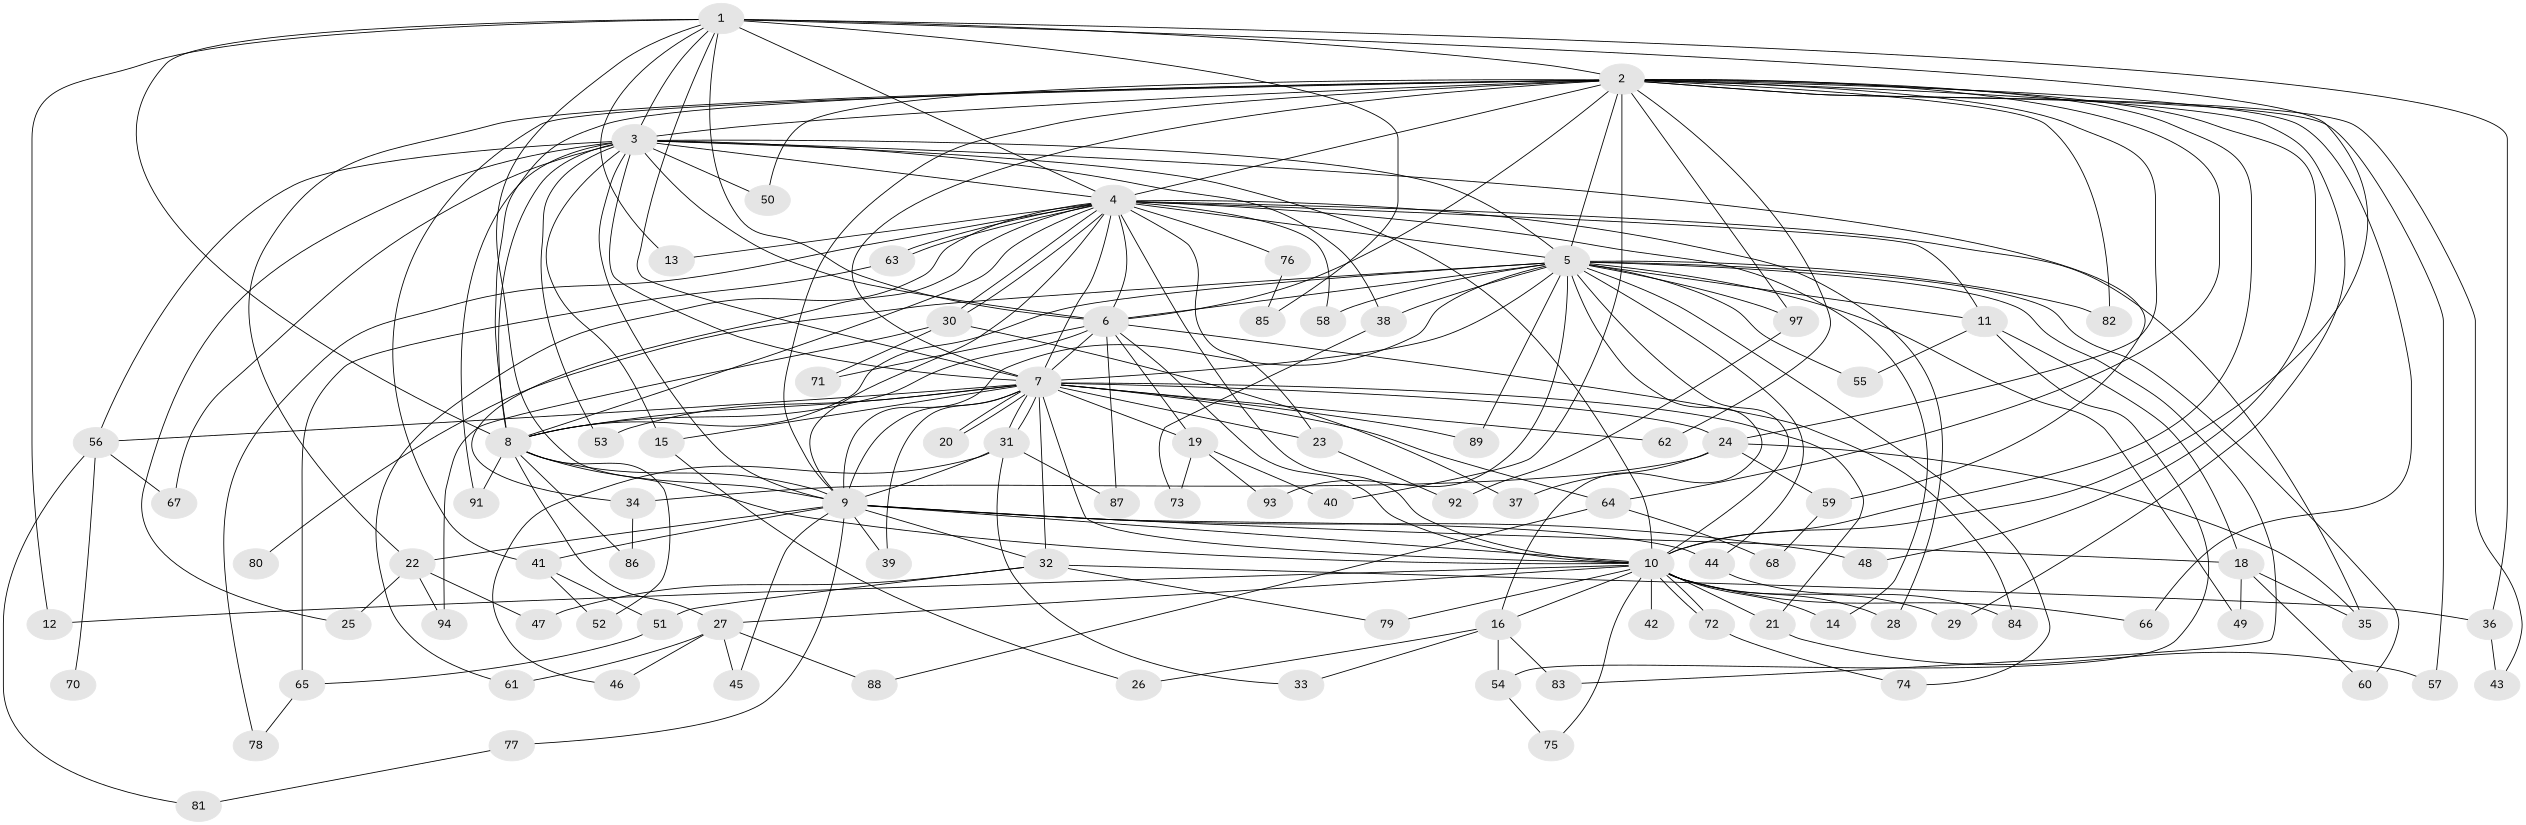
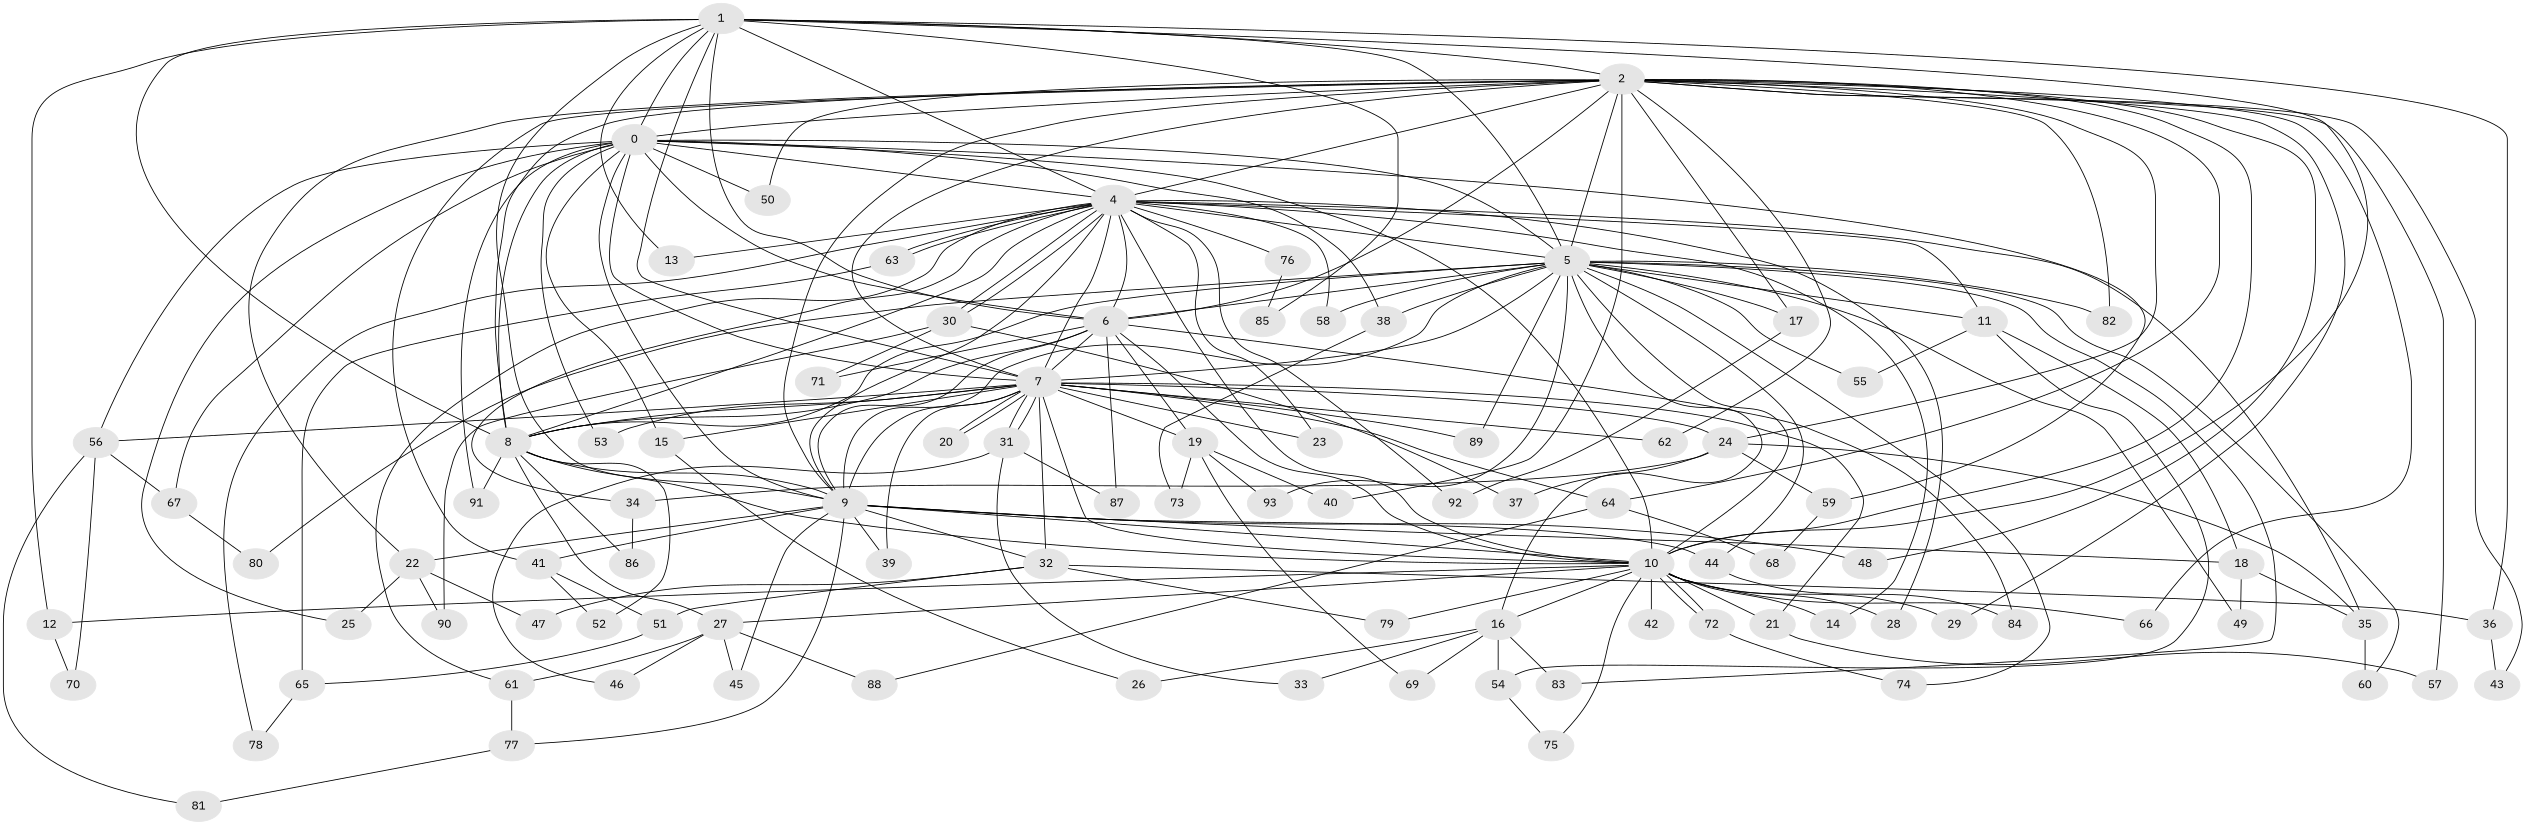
edge "1" -- "5": added
node "3": label "3" -> "0"
node "97": label "97" -> "17"
edge "23" -- "92": now "4" -- "92"
edge "31" -- "9": now "6" -- "9"
edge "67" -- "80": added
edge "18" -- "60": now "35" -- "60"
node "94": label "94" -> "90"
edge "12" -- "70": added
node "69": added
edge "61" -- "77": added
